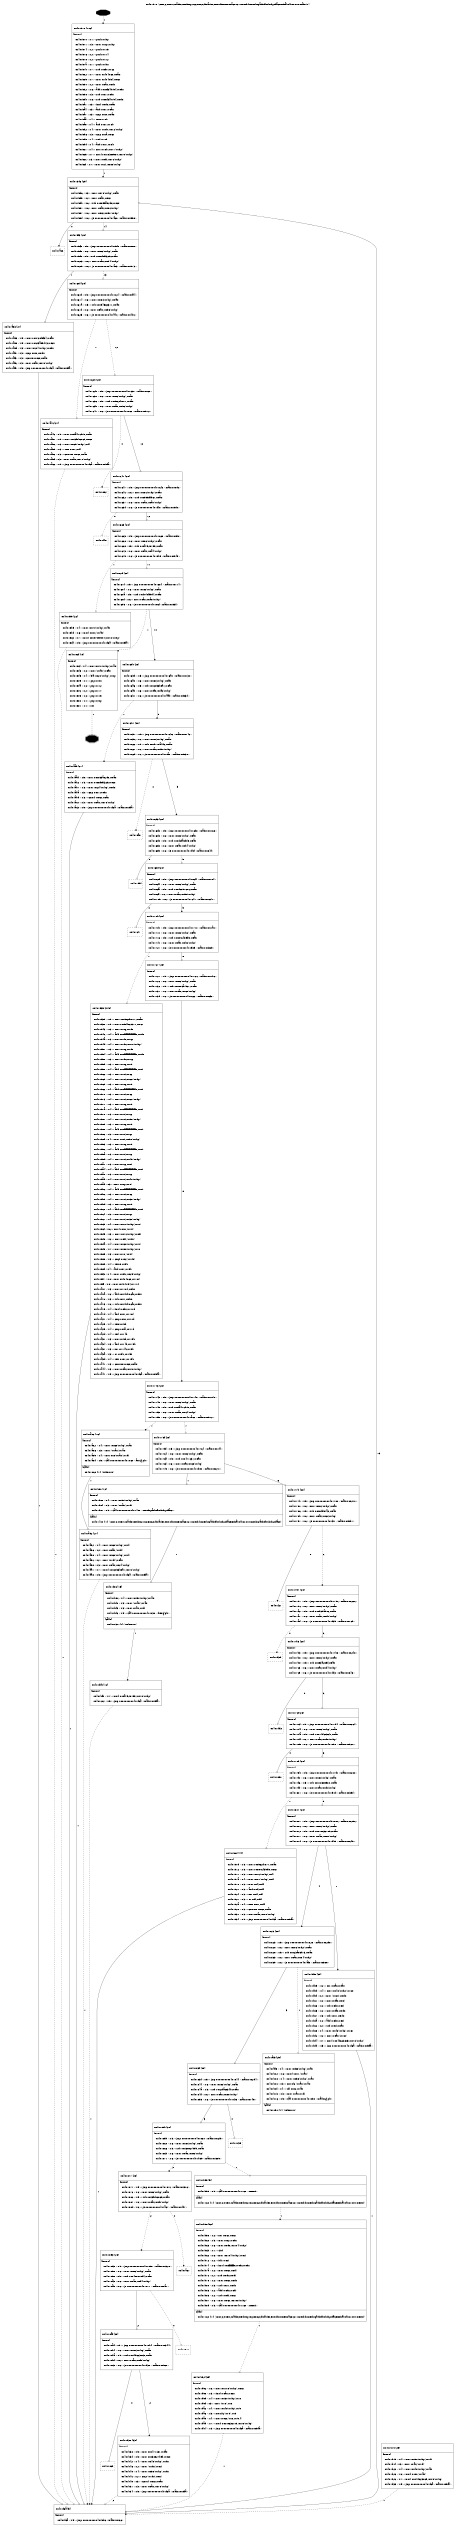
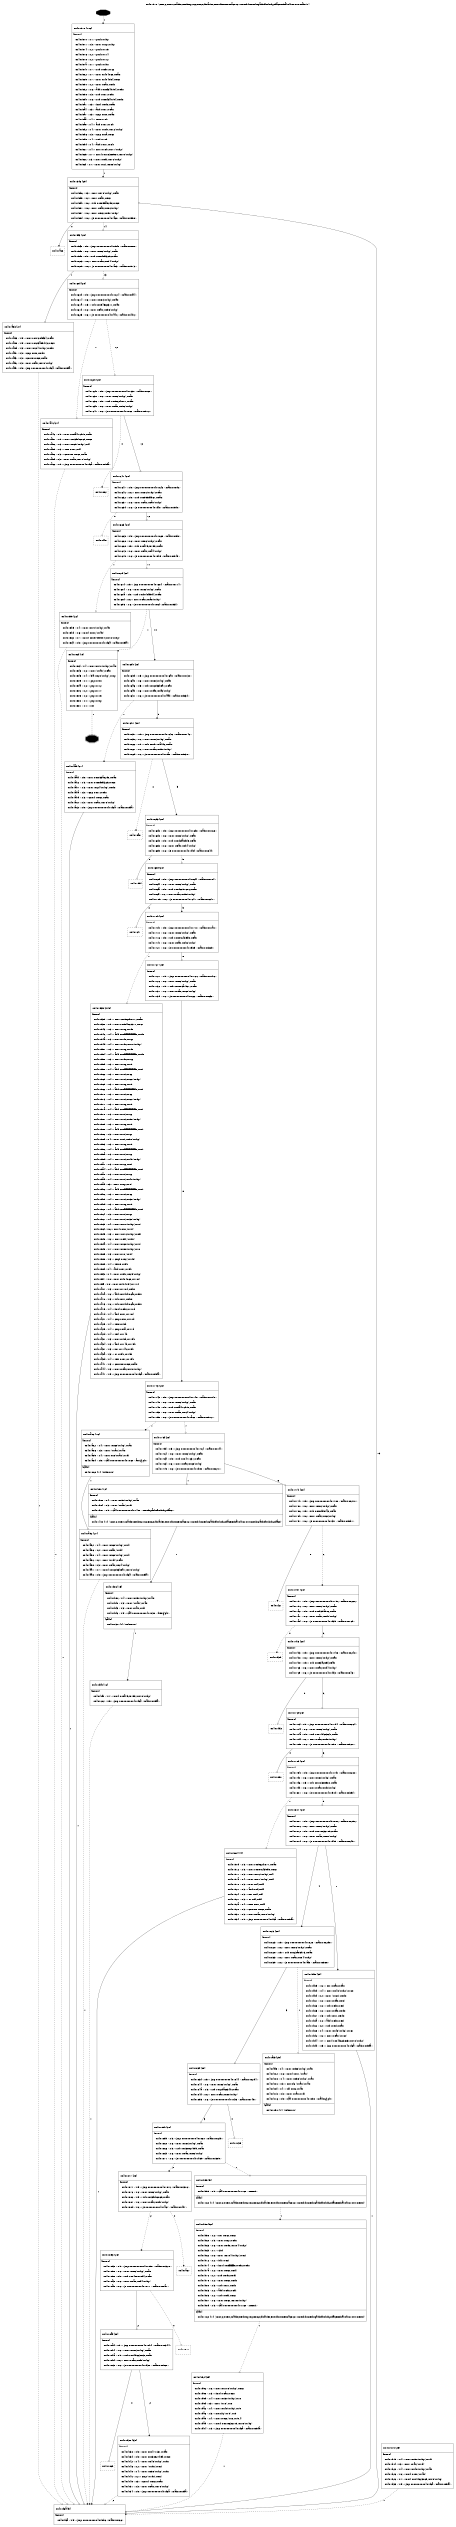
edge "0x401ae3 [27]" -> "0x401f6a [5]": style solid -> dashed
edge "0x401be0 [12]" -> "0x401bec [15]": arrowhead odot -> dot
